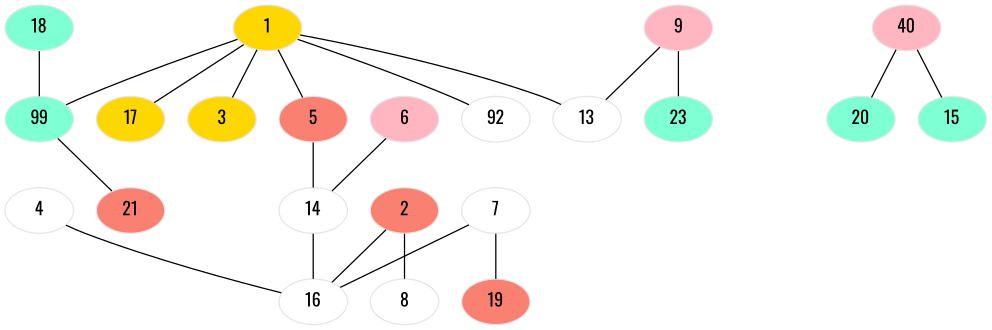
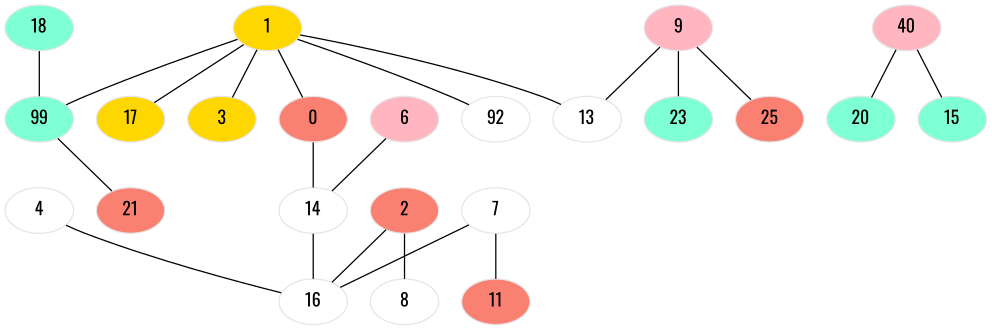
node "5": label "5" -> "0"
node "25": added
node "19": label "19" -> "11"
